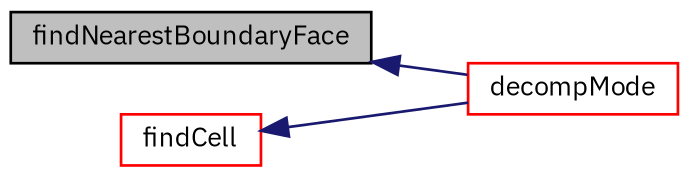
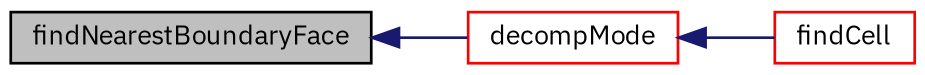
edge "decompMode" -> "findCell": reversed
